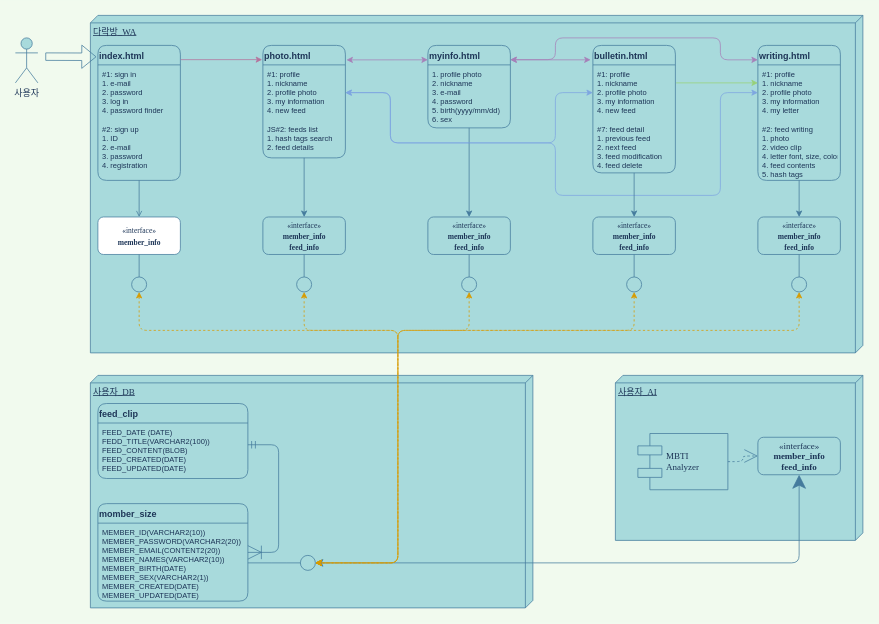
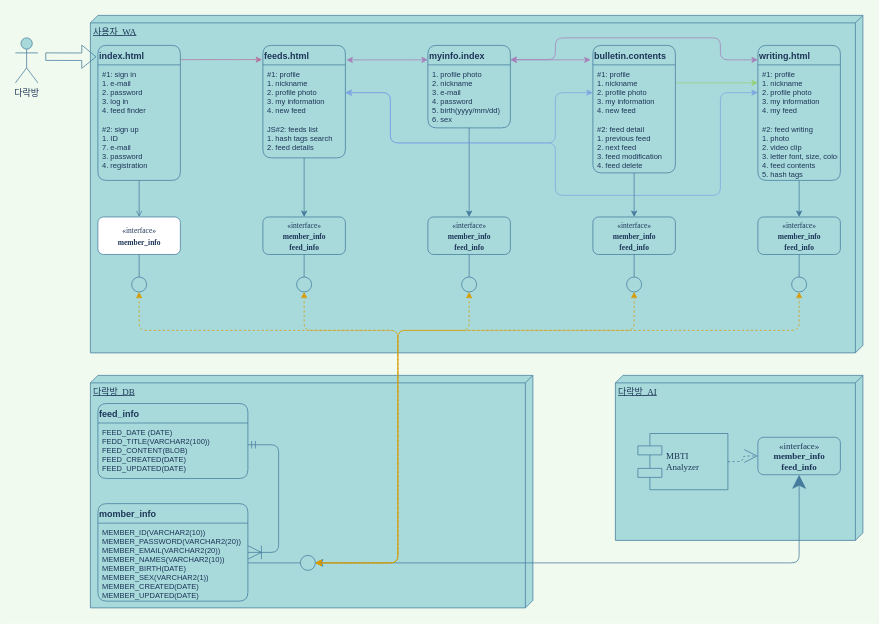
node "다락방_WA": label "다락방_WA" -> "사용자_WA"
node "photo.html": label "photo.html" -> "feeds.html"
node "myinfo.html": label "myinfo.html" -> "myinfo.index"
node "bulletin.html": label "bulletin.html" -> "bulletin.contents"
node "#1: sign in 1. e-mail 2. password 3. log in 4. password finder": label "#1: sign in 1. e-mail 2. password 3. log in 4. password finder" -> "#1: sign in 1. e-mail 2. password 3. log in 4. feed finder"
node "#1: profile 1. nickname 2. profile photo 3. my information 4. my letter": label "#1: profile 1. nickname 2. profile photo 3. my information 4. my letter" -> "#1: profile 1. nickname 2. profile photo 3. my information 4. my feed"
node "사용자": label "사용자" -> "다락방"
node "#2: sign up 1. ID 2. e-mail 3. password 4. registration": label "#2: sign up 1. ID 2. e-mail 3. password 4. registration" -> "#2: sign up 1. ID 7. e-mail 3. password 4. registration"
node "#7: feed detail 1. previous feed 2. next feed 3. feed modification 4. feed delete": label "#7: feed detail 1. previous feed 2. next feed 3. feed modification 4. feed delete" -> "#2: feed detail 1. previous feed 2. next feed 3. feed modification 4. feed delete"
node "#2: feed writing 1. photo 2. video clip 4. letter font, size, color, etc... 4. feed contents 5. hash tags": label "#2: feed writing 1. photo 2. video clip 4. letter font, size, color, etc... 4. feed contents 5. hash tags" -> "#2: feed writing 1. photo 2. video clip 3. letter font, size, color, etc... 4. feed contents 5. hash tags"
node "사용자_DB": label "사용자_DB" -> "다락방_DB"
node "사용자_AI": label "사용자_AI" -> "다락방_AI"
node "feed_clip": label "feed_clip" -> "feed_info"
node "momber_size": label "momber_size" -> "momber_info"
node "MEMBER_ID(VARCHAR2(10)) MEMBER_PASSWORD(VARCHAR2(20)) MEMBER_EMAIL(CONTENT2(20)) MEMBER_NAMES(VARCHAR2(10)) MEMBER_BIRTH(DATE) MEMBER_SEX(VARCHAR2(1)) MEMBER_CREATED(DATE) MEMBER_UPDATED(DATE)": label "MEMBER_ID(VARCHAR2(10)) MEMBER_PASSWORD(VARCHAR2(20)) MEMBER_EMAIL(CONTENT2(20)) MEMBER_NAMES(VARCHAR2(10)) MEMBER_BIRTH(DATE) MEMBER_SEX(VARCHAR2(1)) MEMBER_CREATED(DATE) MEMBER_UPDATED(DATE)" -> "MEMBER_ID(VARCHAR2(10)) MEMBER_PASSWORD(VARCHAR2(20)) MEMBER_EMAIL(VARCHAR2(20)) MEMBER_NAMES(VARCHAR2(10)) MEMBER_BIRTH(DATE) MEMBER_SEX(VARCHAR2(1)) MEMBER_CREATED(DATE) MEMBER_UPDATED(DATE)"
